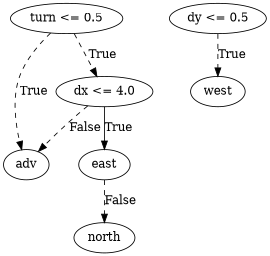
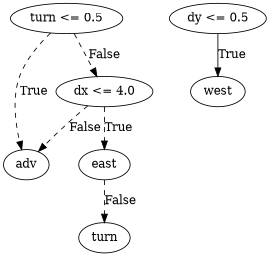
edge "dy <= 0.5" -> "west": style dashed -> solid
edge "turn <= 0.5" -> "dx <= 4.0": label "True" -> "False"
edge "dx <= 4.0" -> "east": style solid -> dashed
node "north": label "north" -> "turn"
